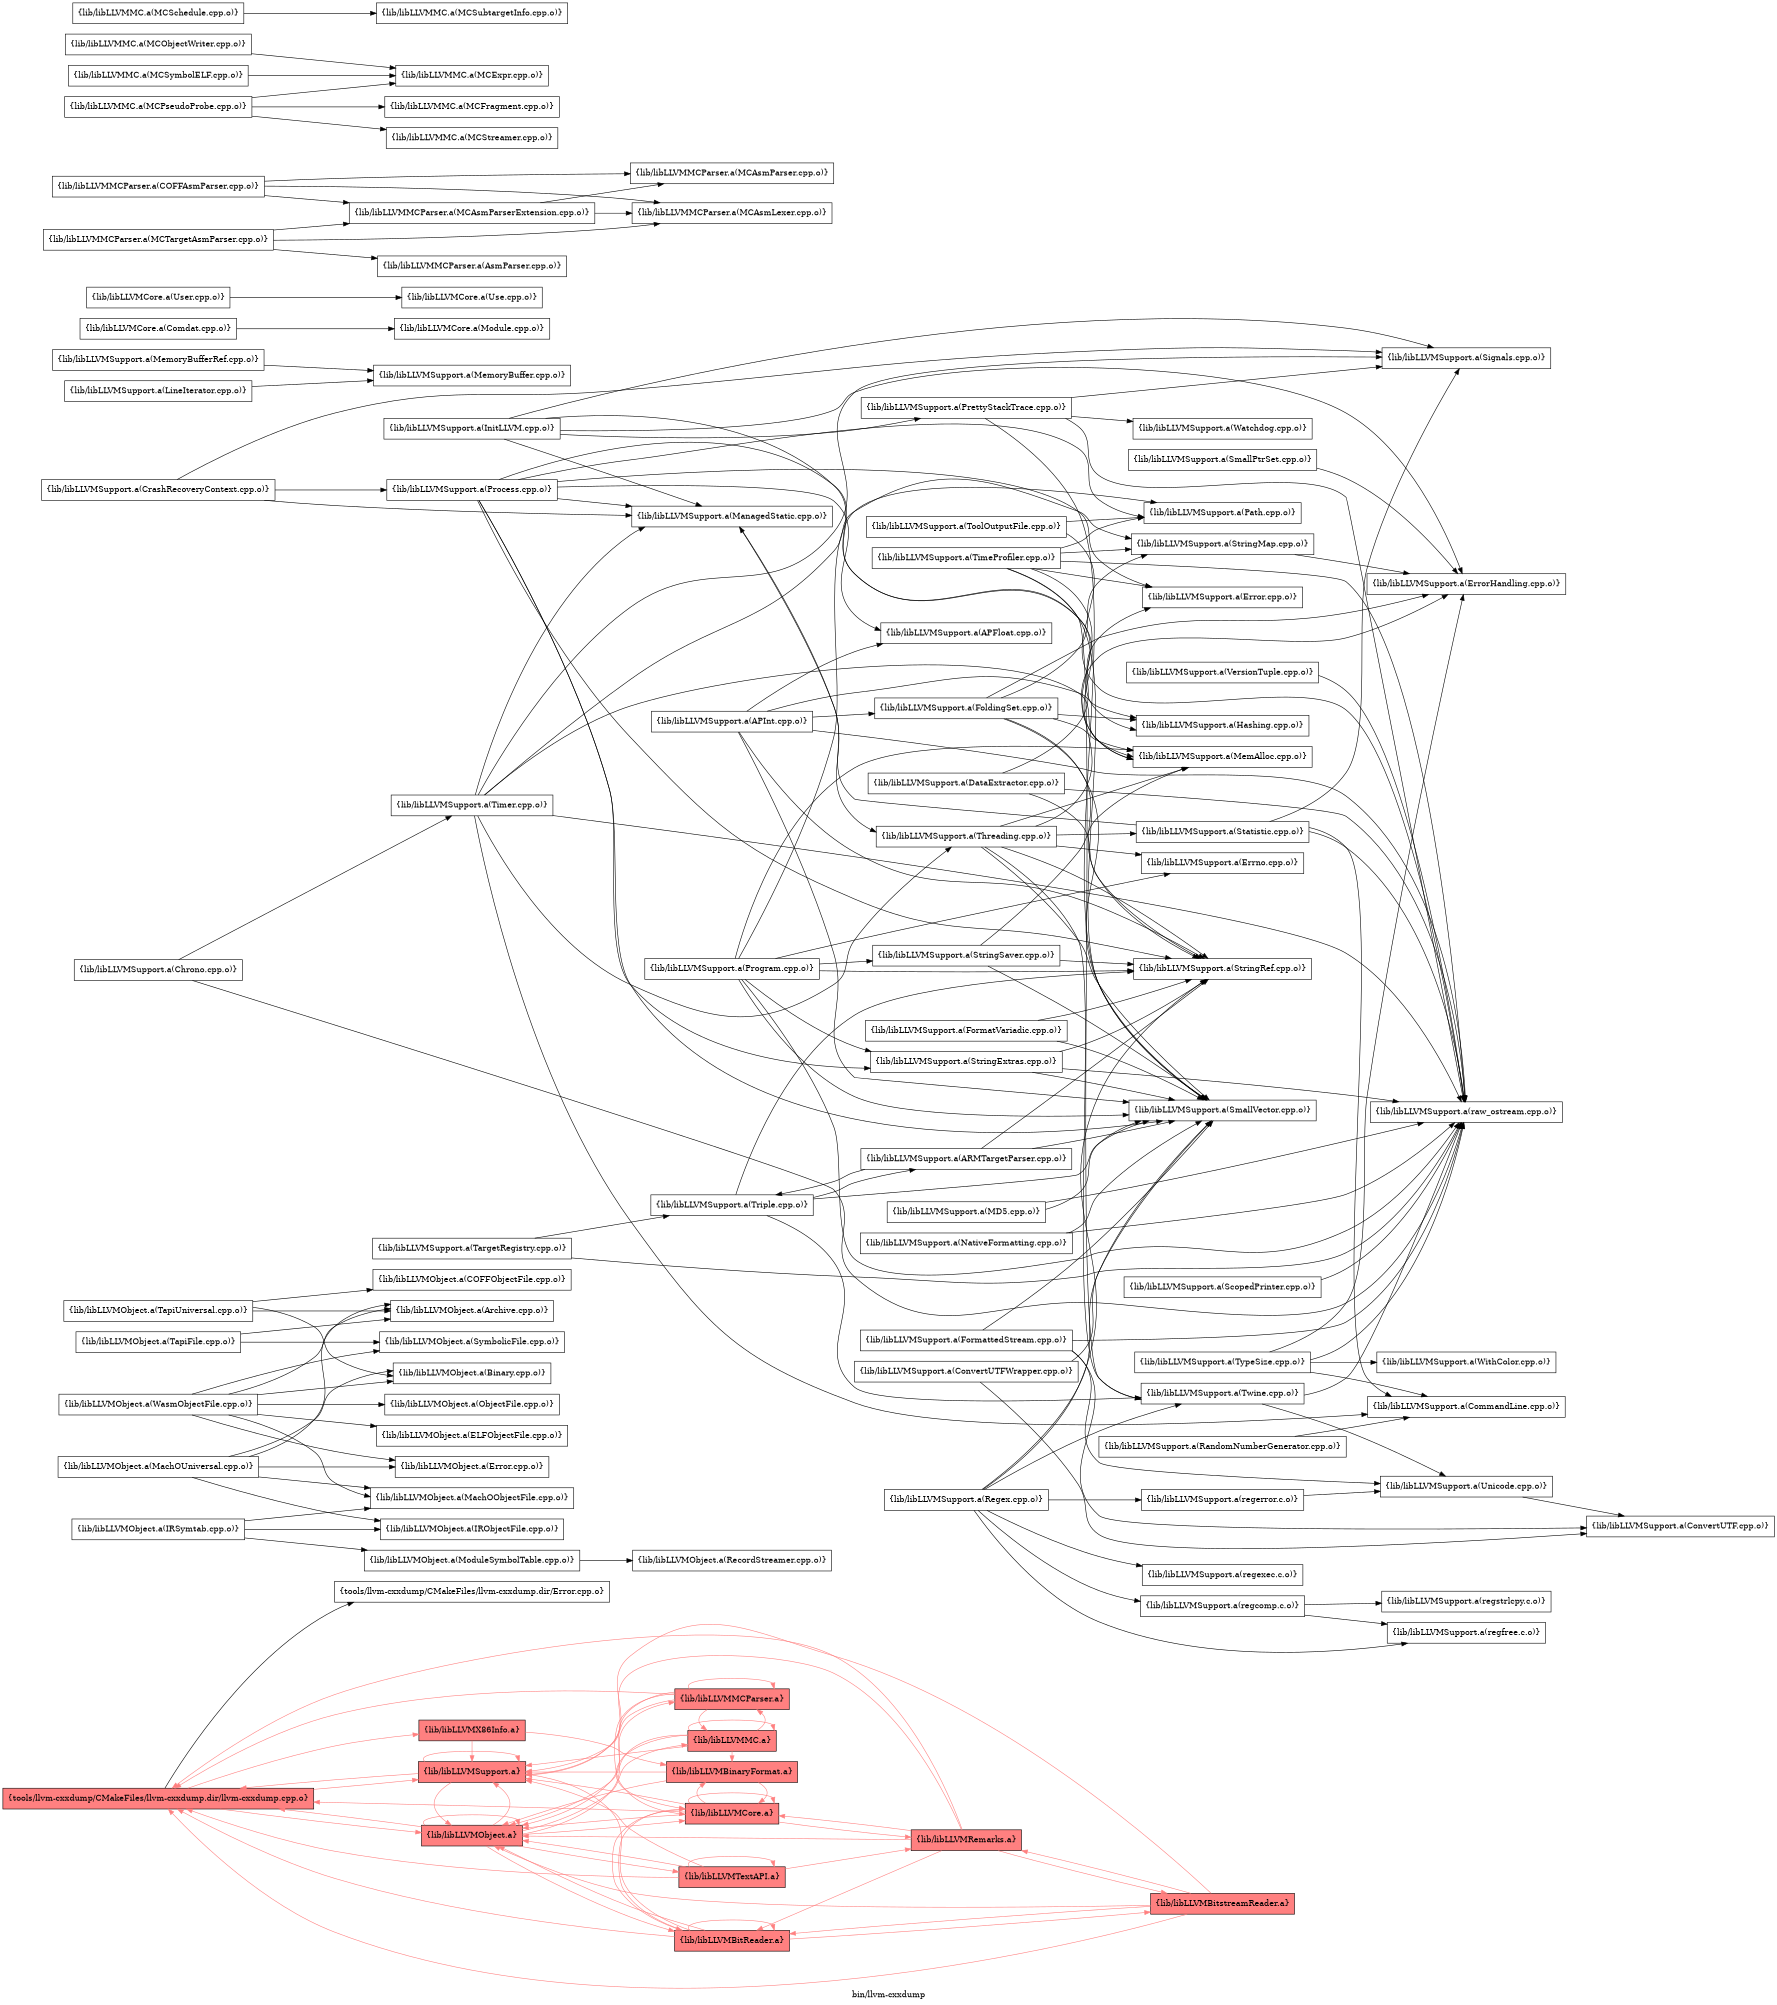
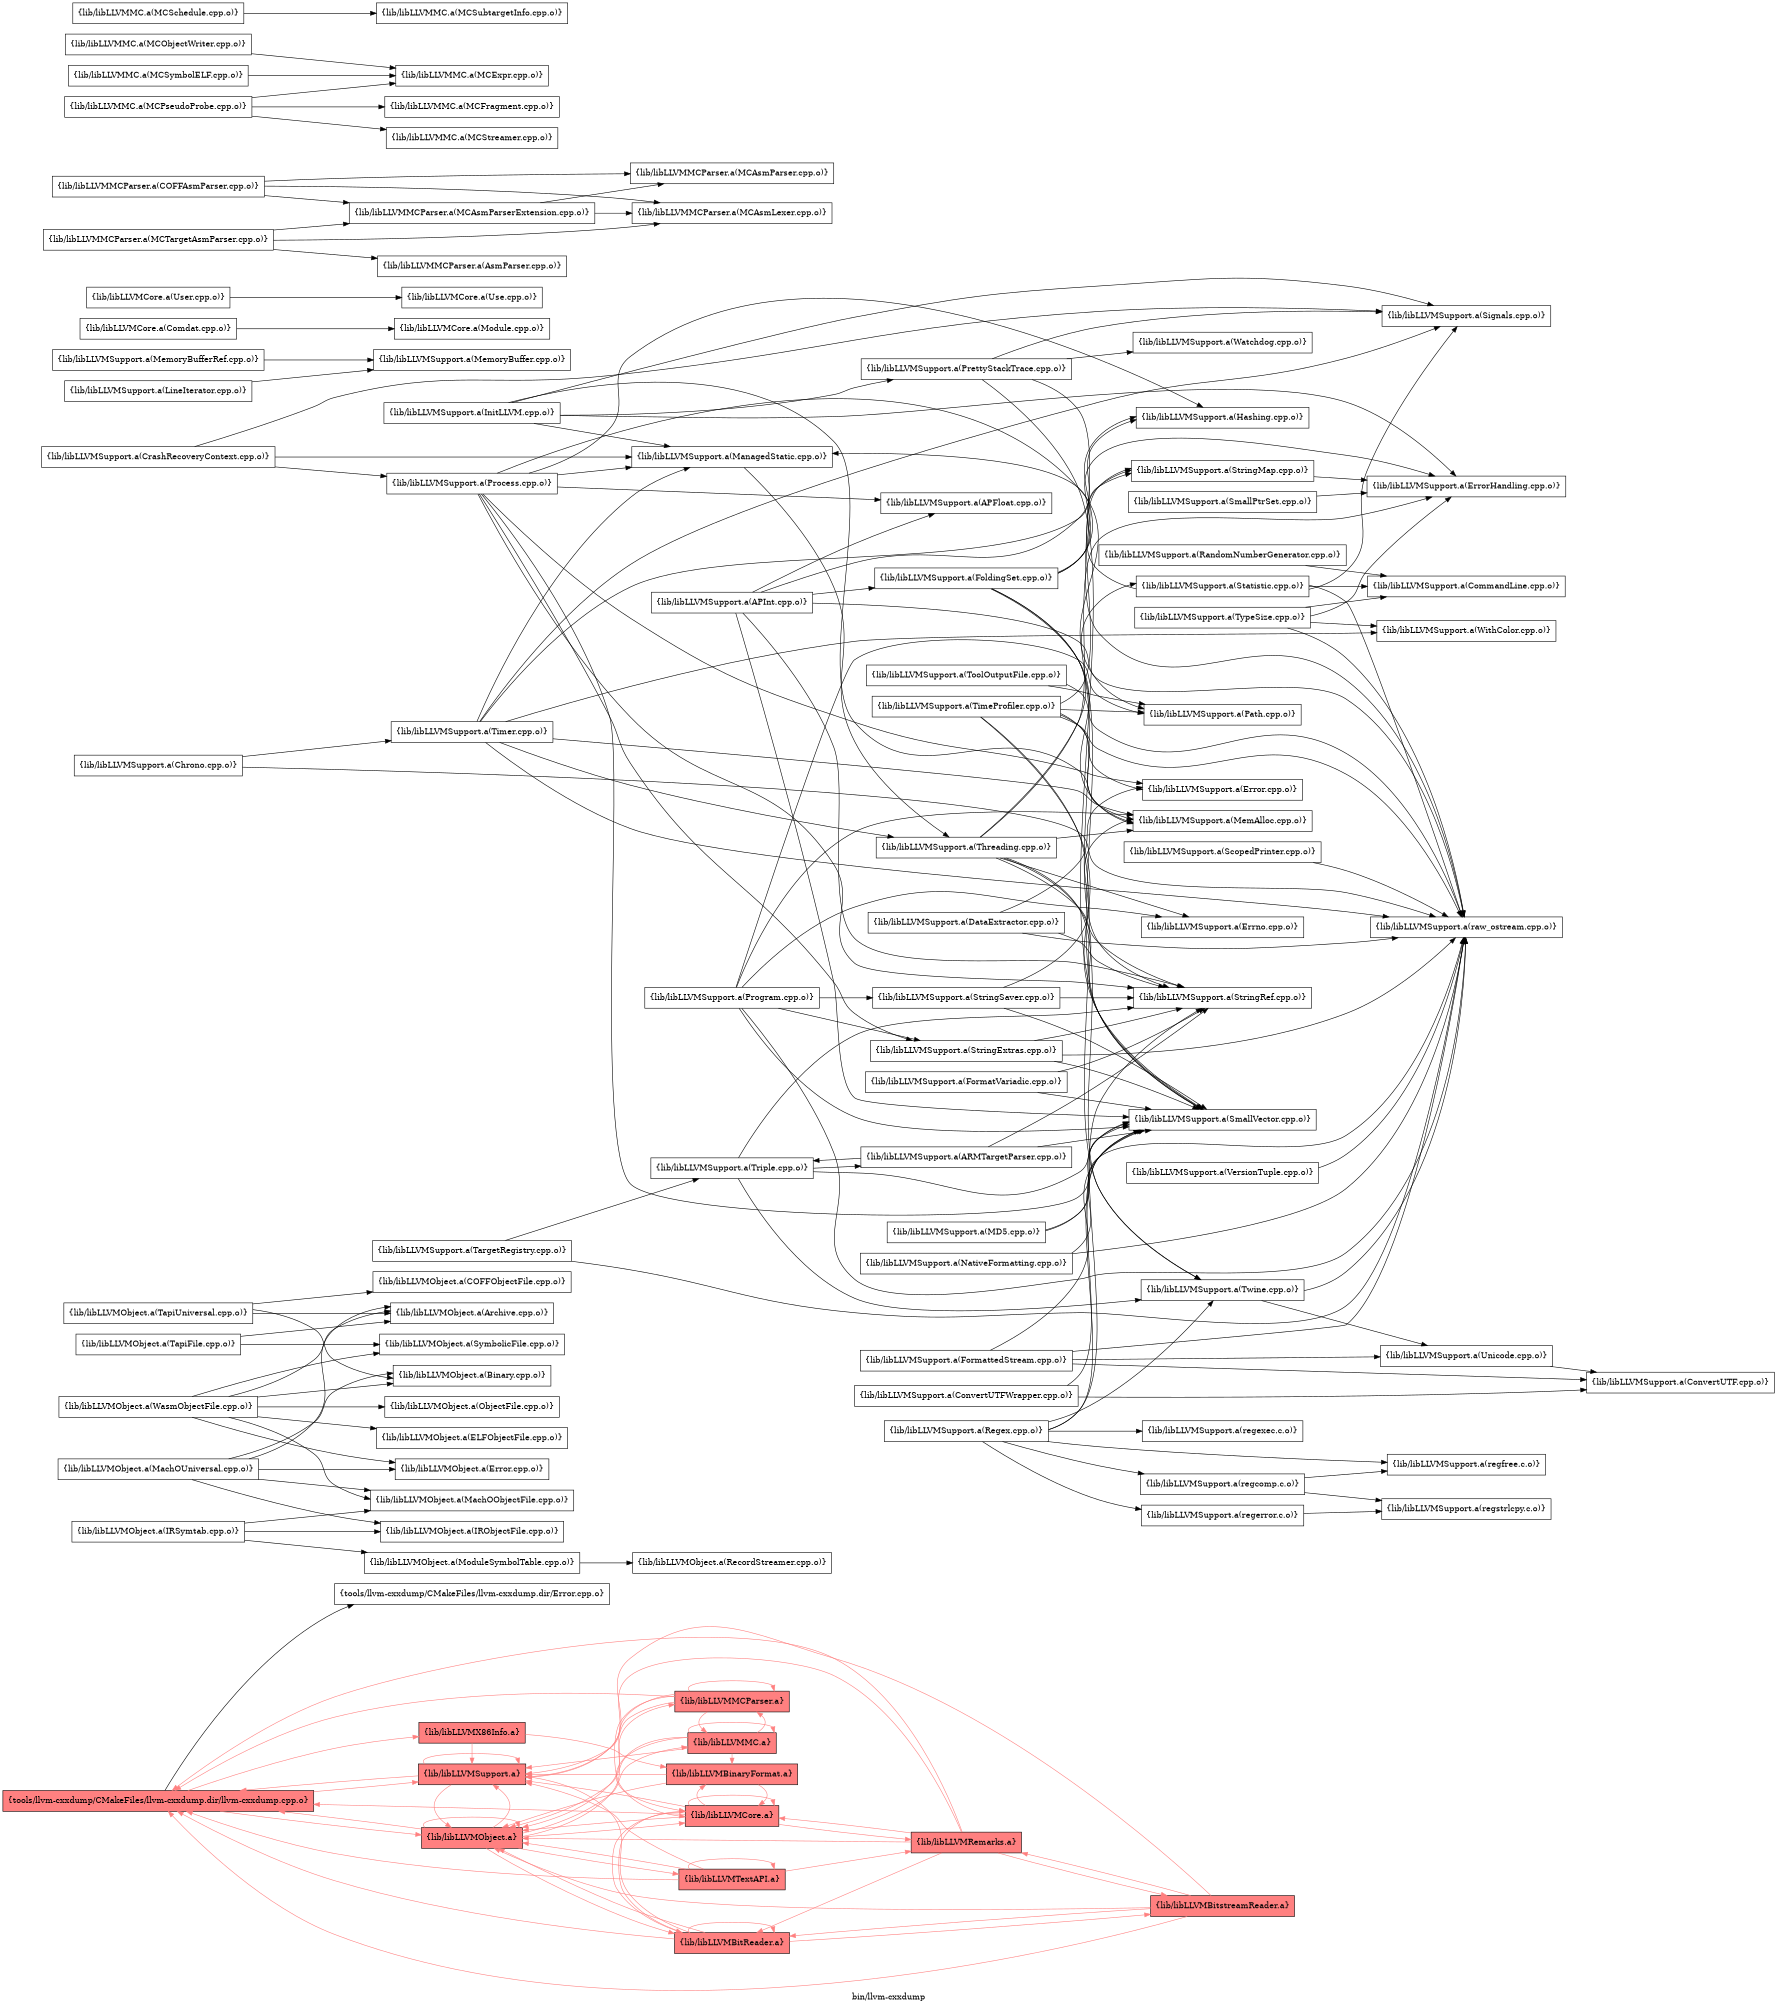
edge "{lib/libLLVMSupport.a(Program.cpp.o)}" -> "{lib/libLLVMSupport.a(StringRef.cpp.o)}": removed
edge "{lib/libLLVMSupport.a(Timer.cpp.o)}" -> "{lib/libLLVMSupport.a(CommandLine.cpp.o)}": now "{lib/libLLVMSupport.a(Timer.cpp.o)}" -> "{lib/libLLVMSupport.a(WithColor.cpp.o)}"
edge "{lib/libLLVMSupport.a(regerror.c.o)}" -> "{lib/libLLVMSupport.a(Unicode.cpp.o)}": now "{lib/libLLVMSupport.a(regerror.c.o)}" -> "{lib/libLLVMSupport.a(regstrlcpy.c.o)}"
